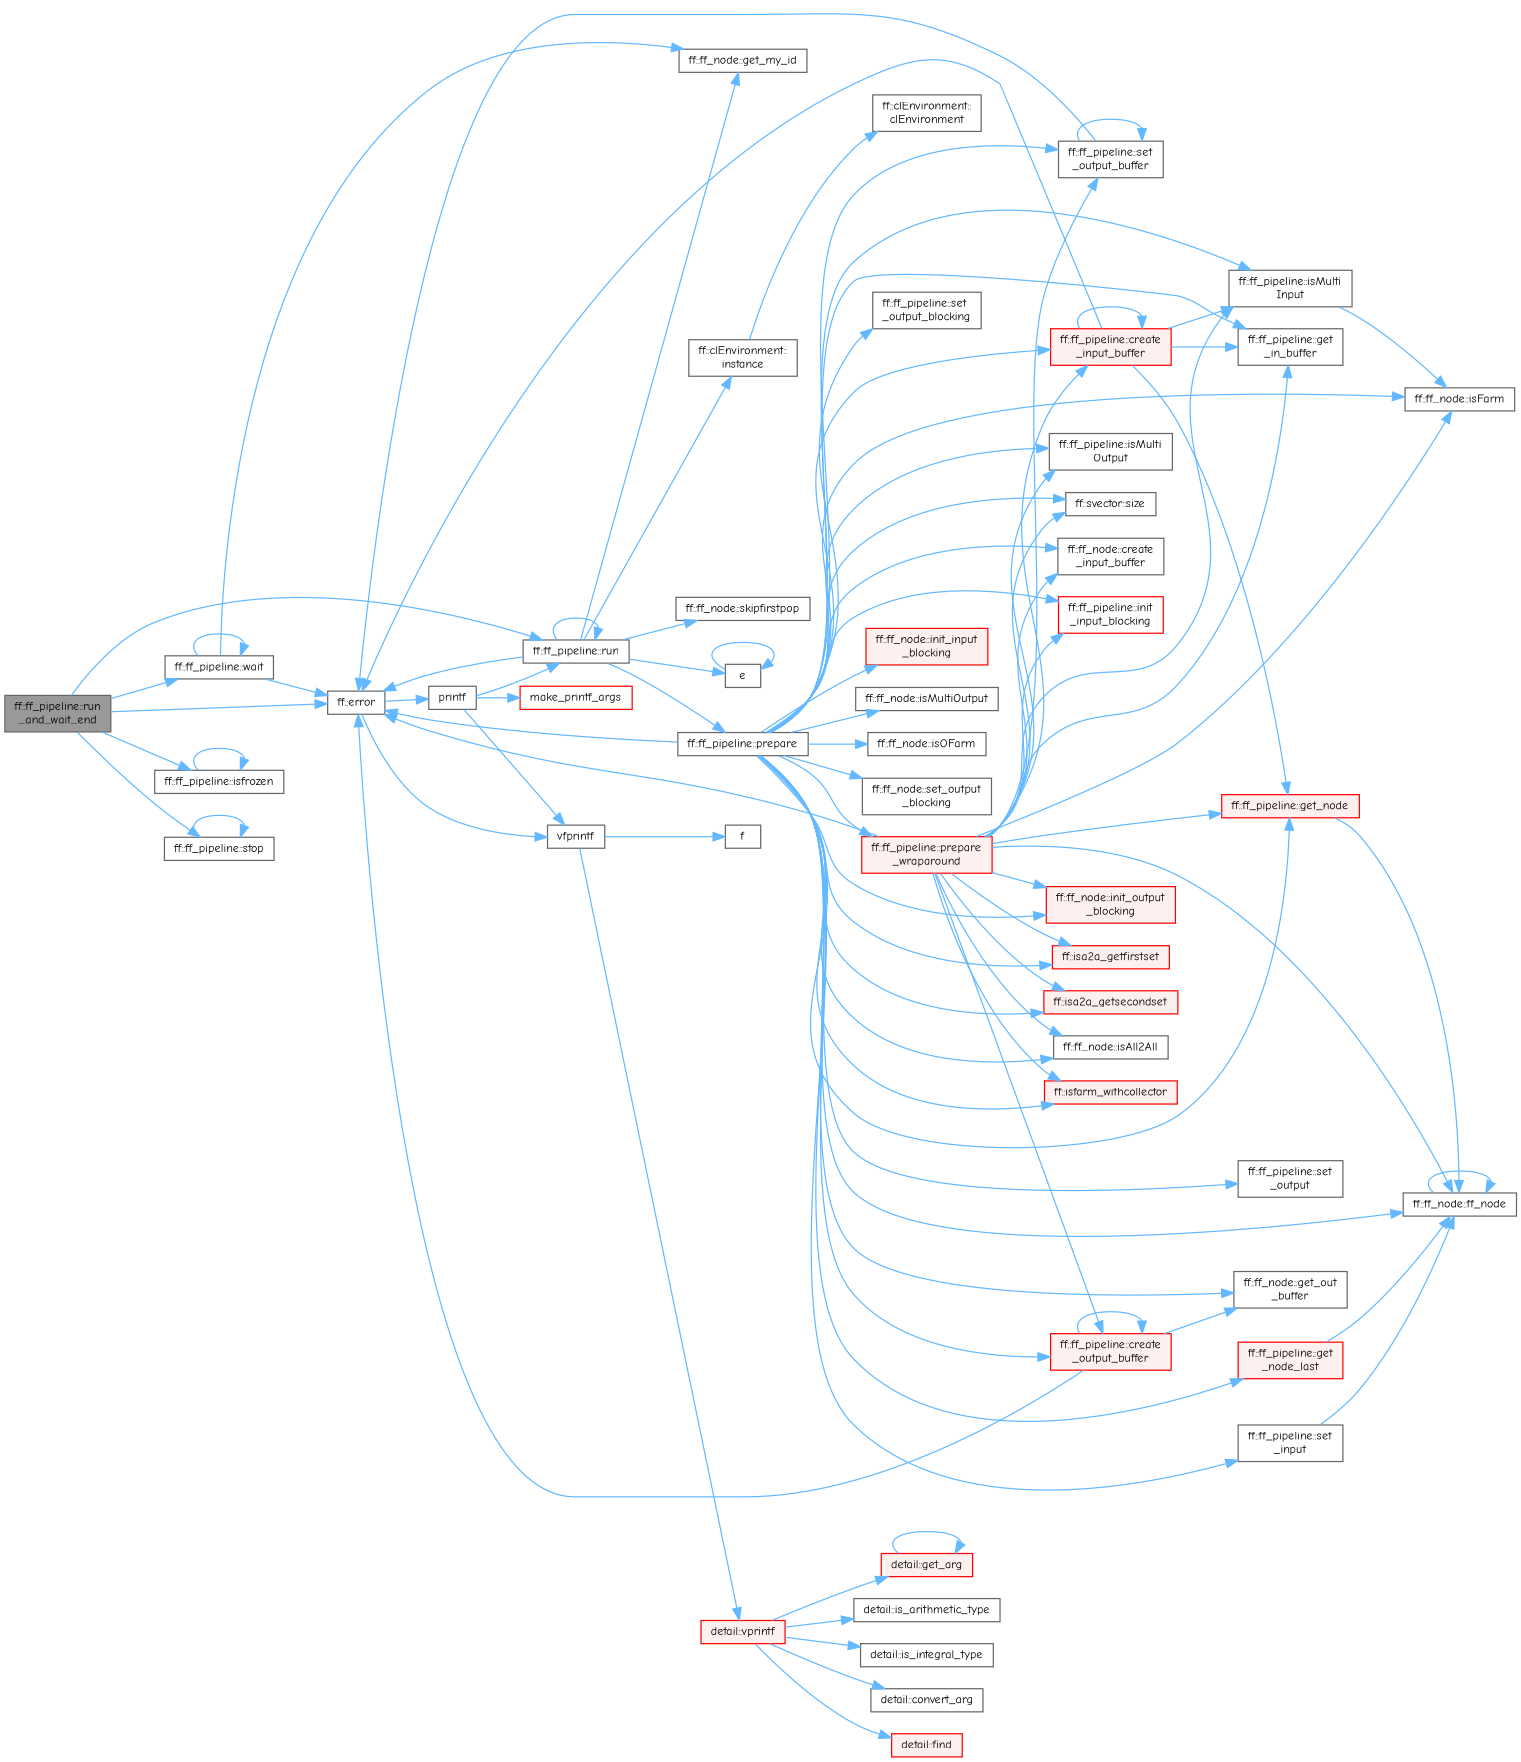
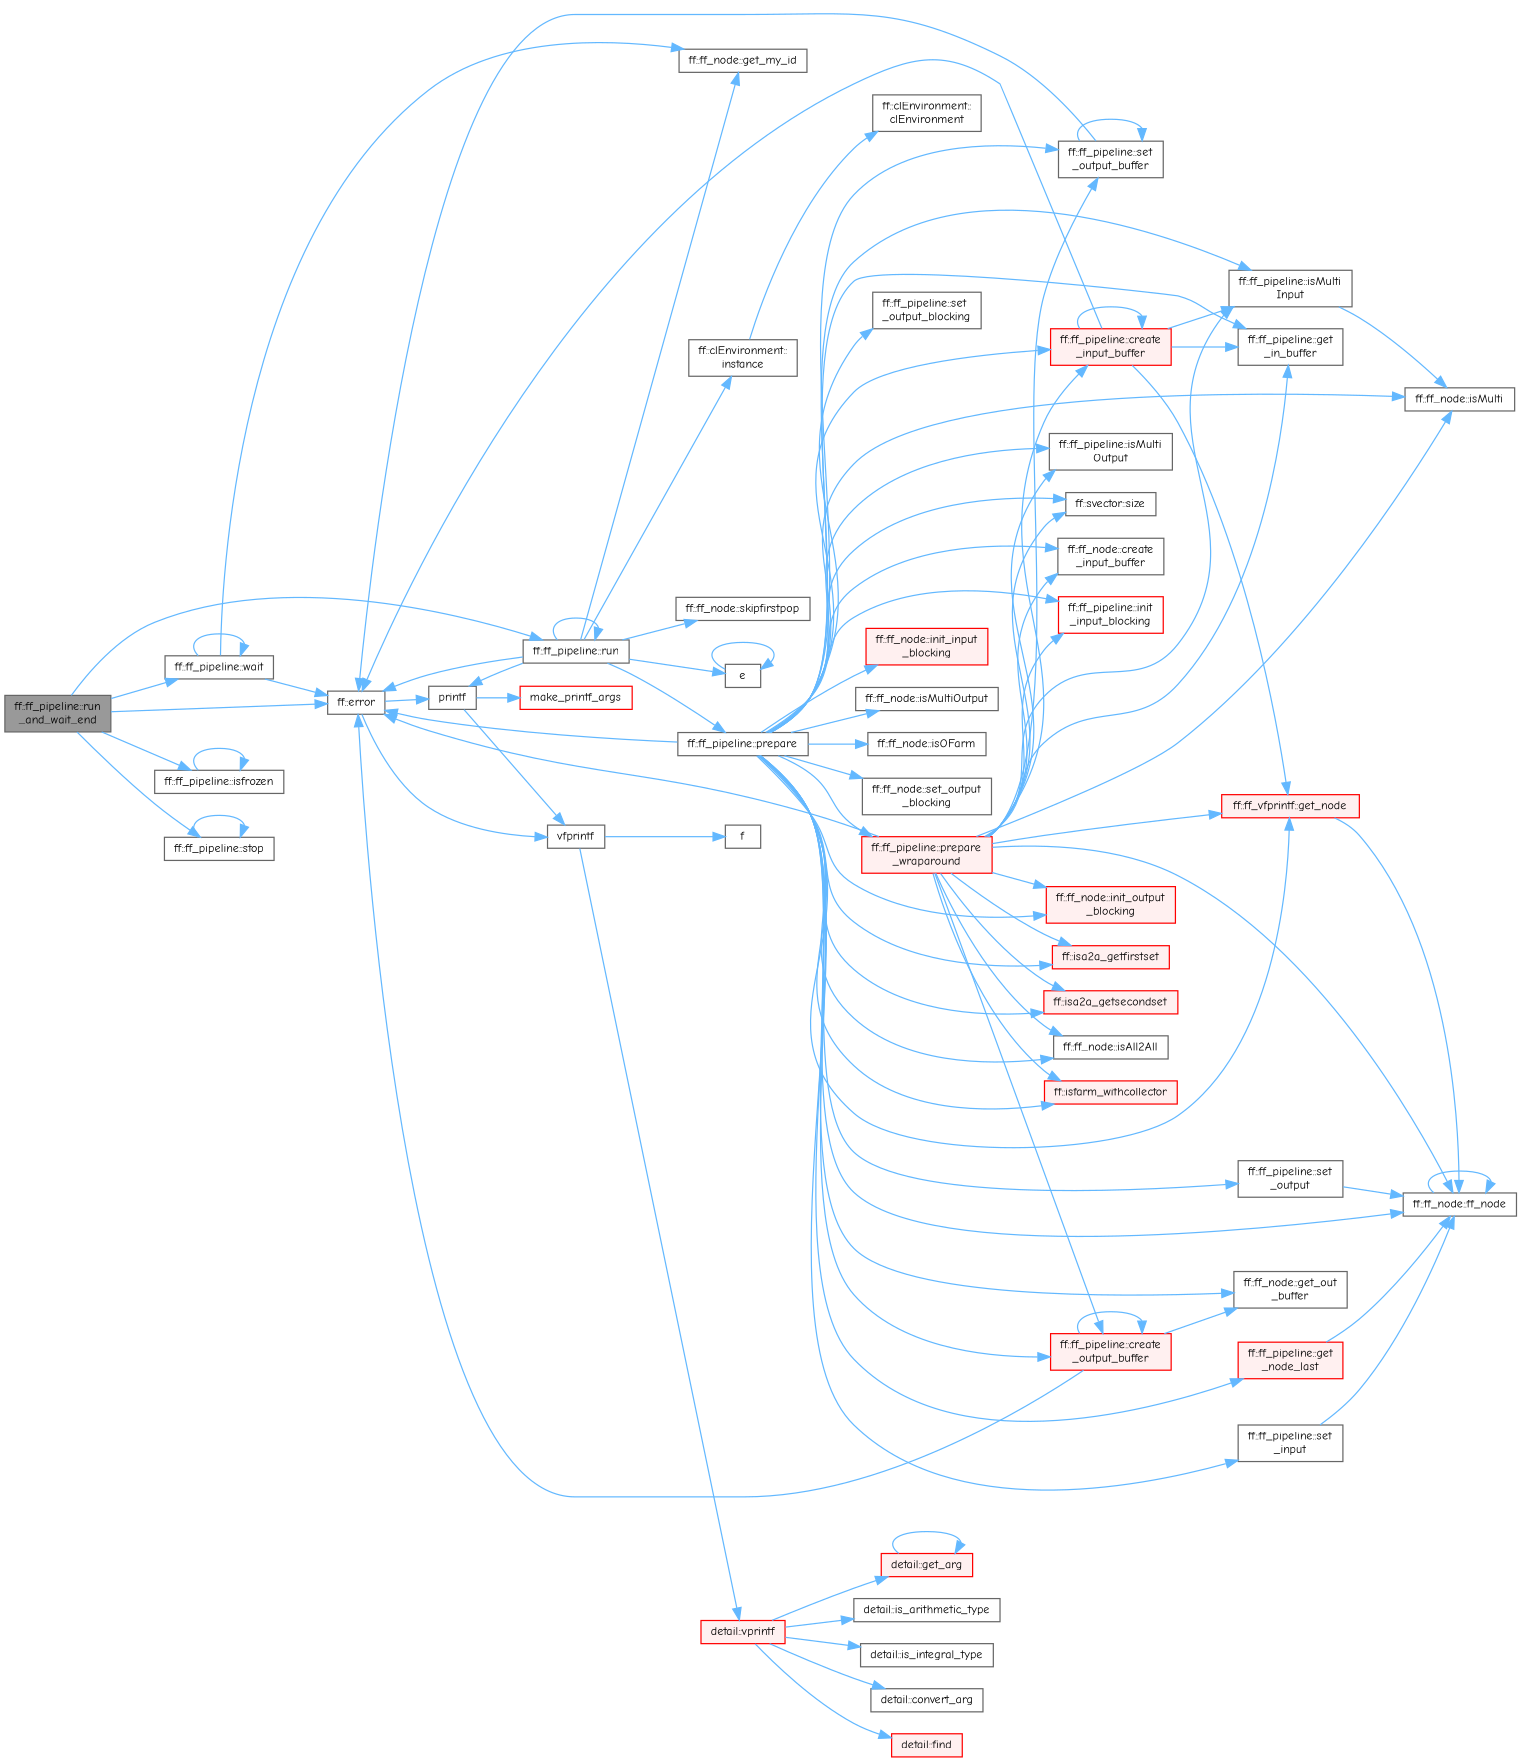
node "ff::ff_node::isFarm": label "ff::ff_node::isFarm" -> "ff::ff_node::isMulti"
edge "printf" -> "ff::ff_pipeline::run": reversed
node "ff::ff_pipeline::get_node": label "ff::ff_pipeline::get_node" -> "ff::ff_vfprintf::get_node"
edge "ff::ff_pipeline::set _output" -> "ff::ff_node::ff_node": added
